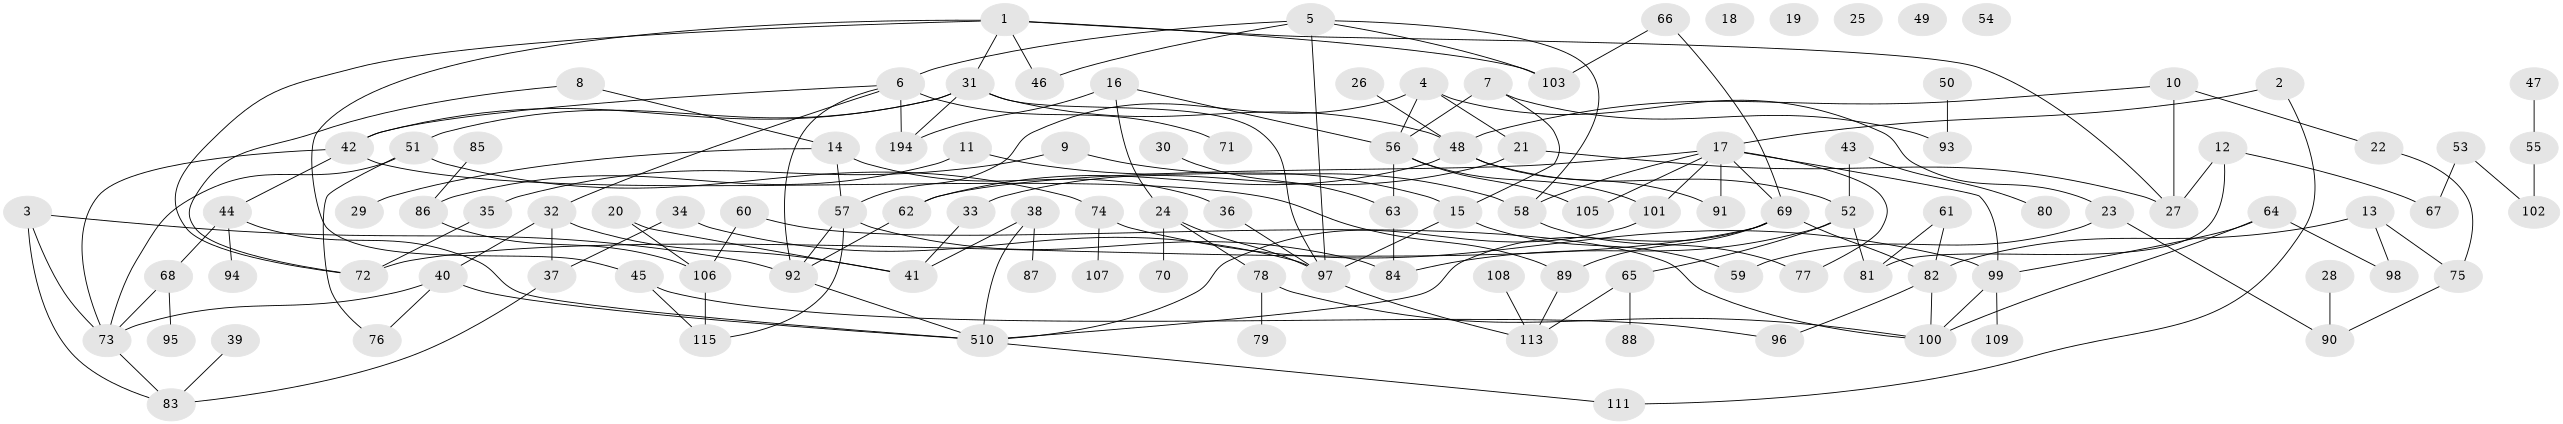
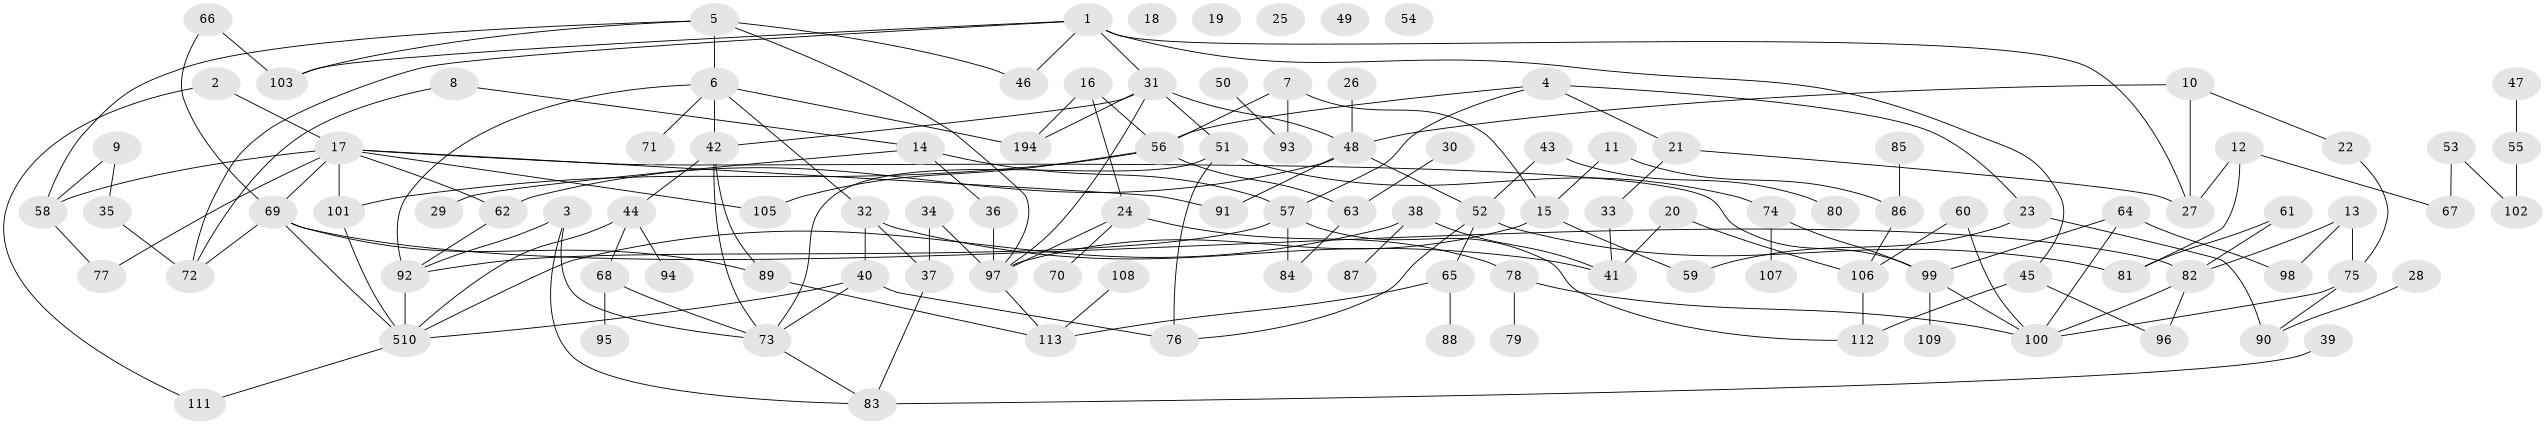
edge "52" -- "84": now "52" -- "76"
edge "75" -- "100": added
node "115": label "115" -> "112"
